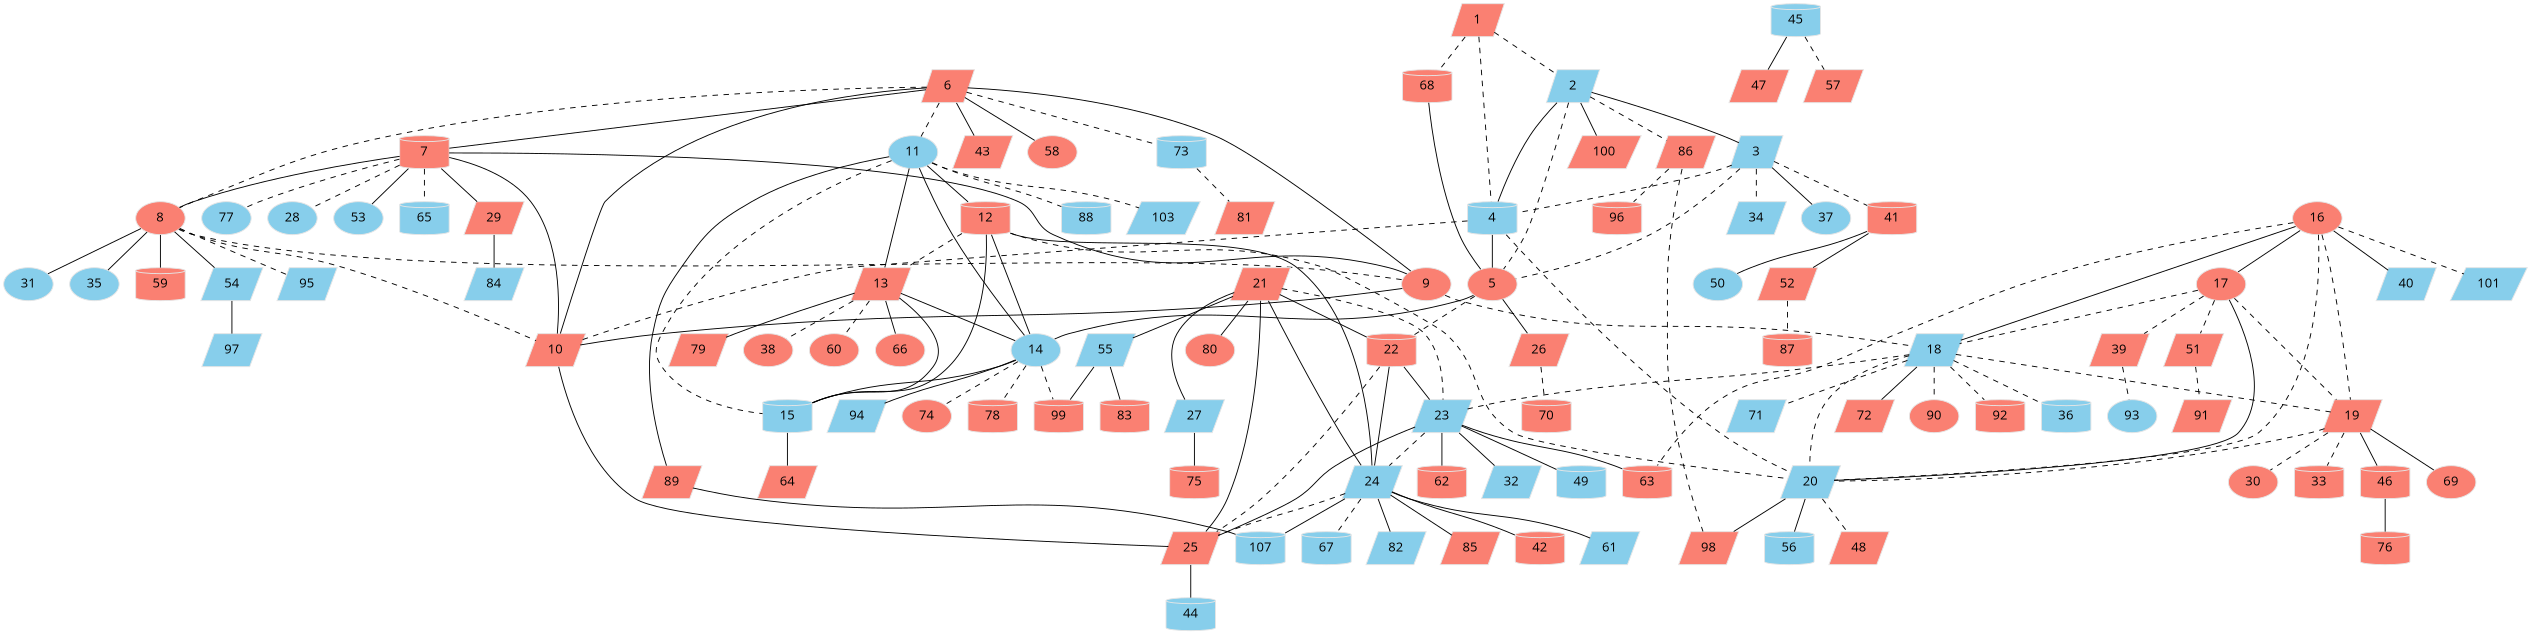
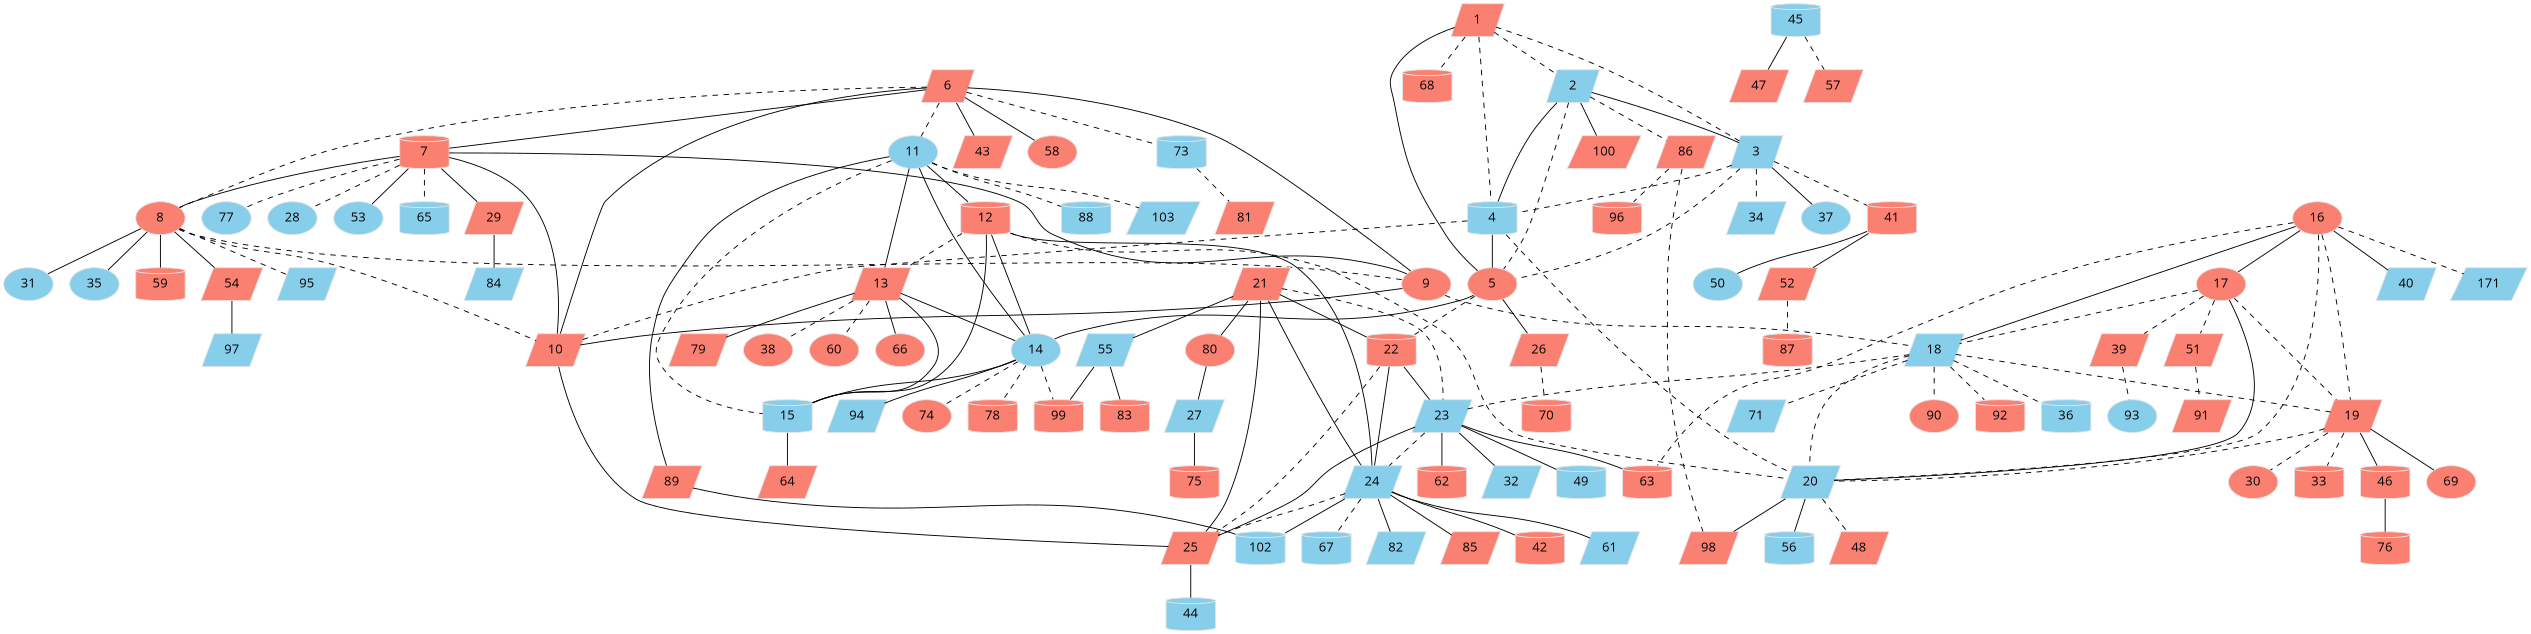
edge "1" -- "3": added
edge "68" -- "5": now "1" -- "5"
node "54": fillcolor skyblue -> salmon
node "101": label "101" -> "171"
edge "21" -- "27": now "80" -- "27"
node "72": removed
node "107": label "107" -> "102"
